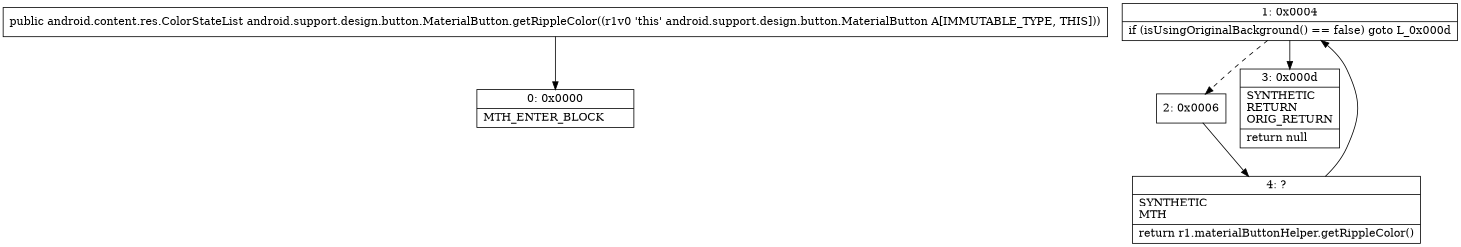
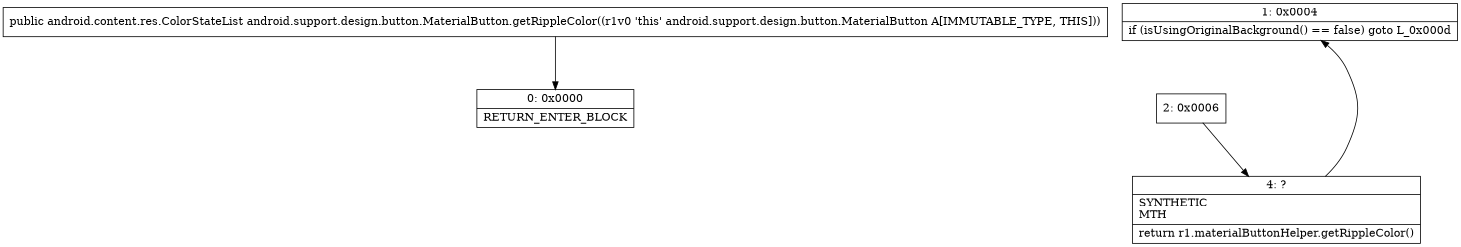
edge "1: 0x0004" -> "2: 0x0006": removed
node "3: 0x000d": removed
node "0: 0x0000": text "MTH_ENTER_BLOCK" -> "RETURN_ENTER_BLOCK"
